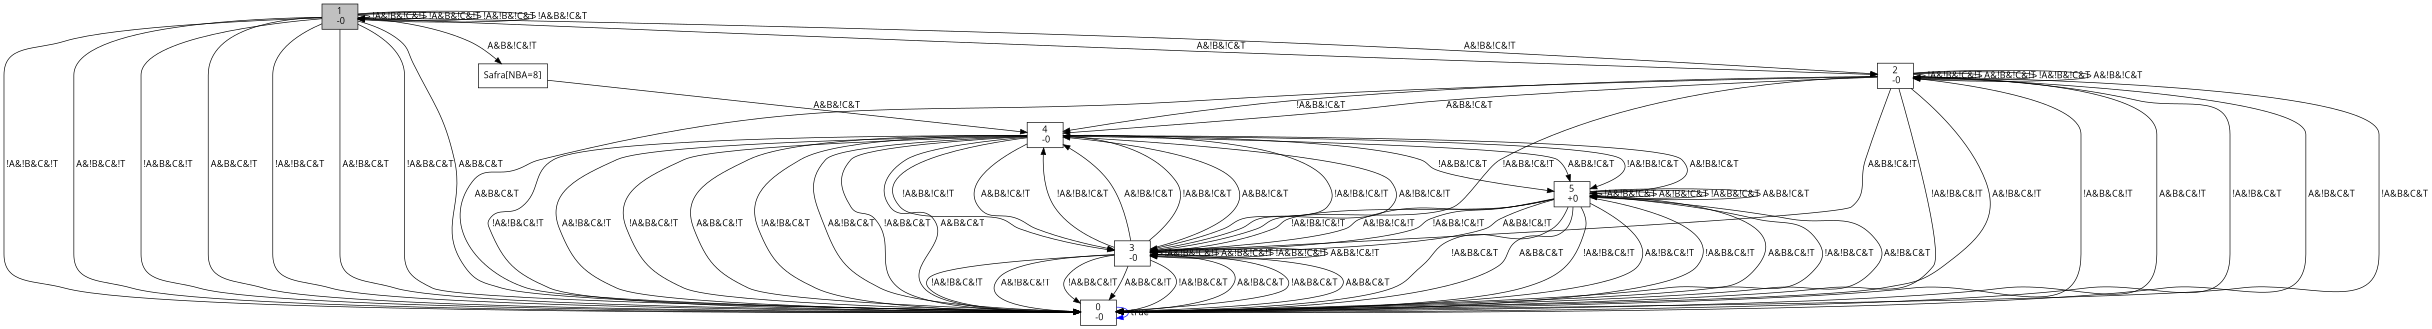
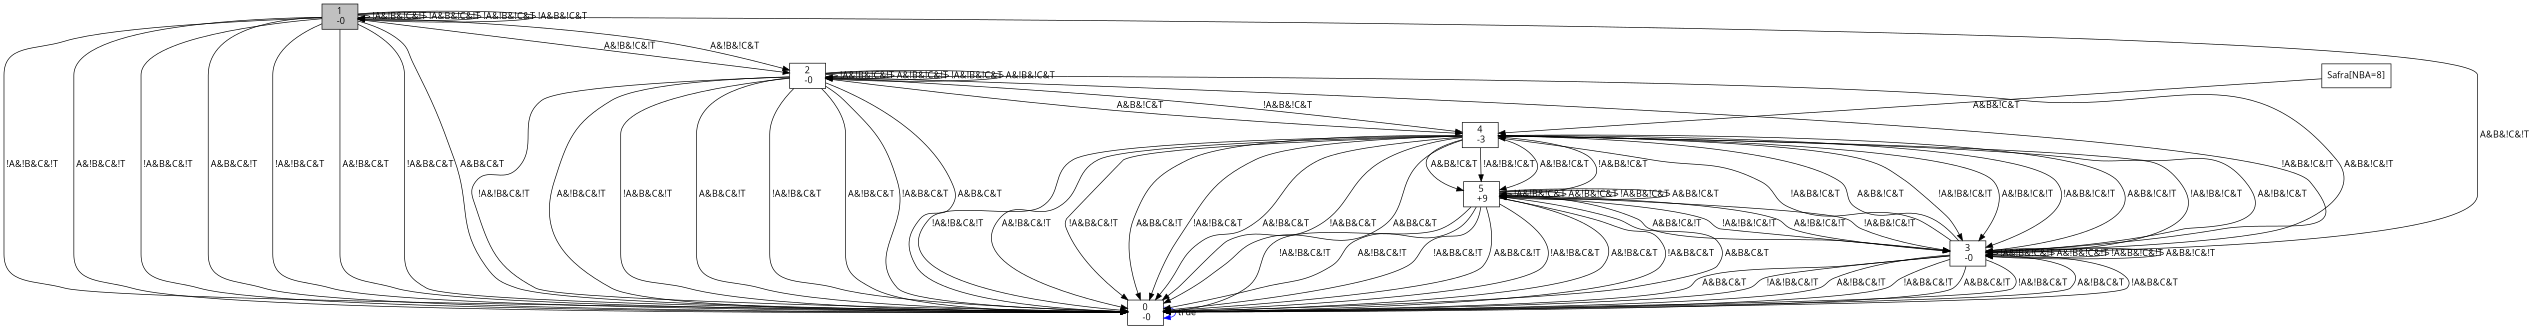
edge "1 -0" -> "Safra[NBA=8]": now "1 -0" -> "3 -0"
node "4 -0": label "4 -0" -> "4 -3"
node "5 +0": label "5 +0" -> "5 +9"
